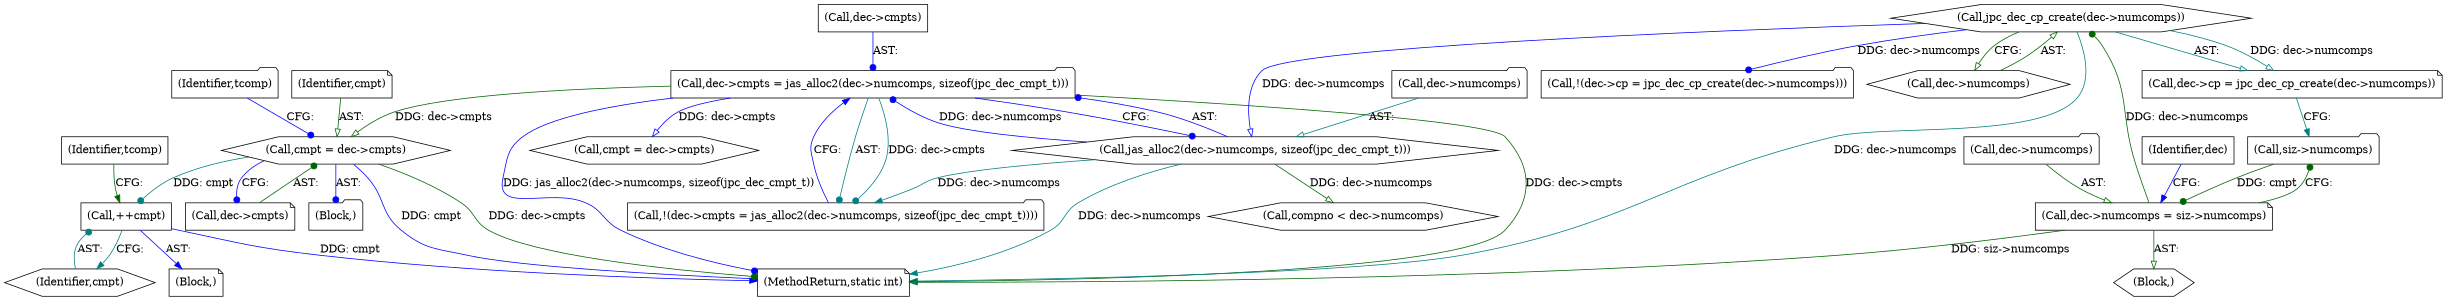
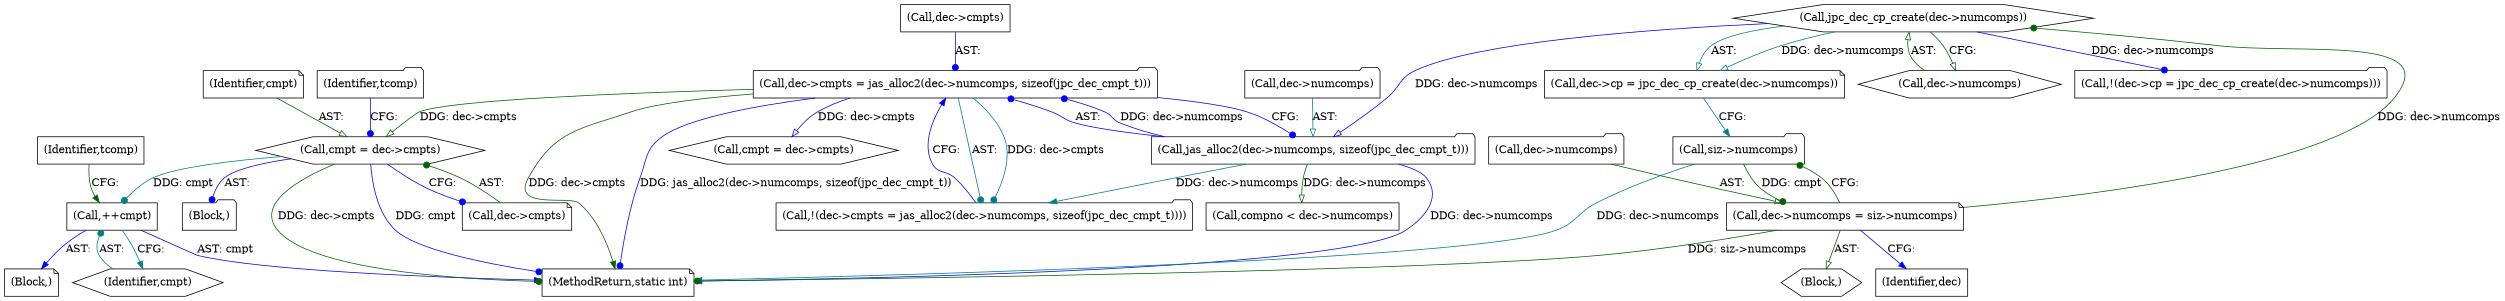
node "(Call,jas_alloc2(dec->numcomps, sizeof(jpc_dec_cmpt_t)))": shape hexagon -> folder
edge "(Identifier,dec)" -> "(Call,dec->numcomps = siz->numcomps)": reversed
node "(Call,compno < dec->numcomps)": shape hexagon -> box
edge "(Call,jas_alloc2(dec->numcomps, sizeof(jpc_dec_cmpt_t)))" -> "(MethodReturn,static int)": color teal -> blue
edge "(Call,jpc_dec_cp_create(dec->numcomps))" -> "(MethodReturn,static int)": now "(Call,siz->numcomps)" -> "(MethodReturn,static int)"
edge "(Call,++cmpt)" -> "(MethodReturn,static int)": label "DDG: cmpt" -> "AST: cmpt"
edge "(Call,dec->numcomps = siz->numcomps)" -> "(MethodReturn,static int)": arrowhead onormal -> dot
